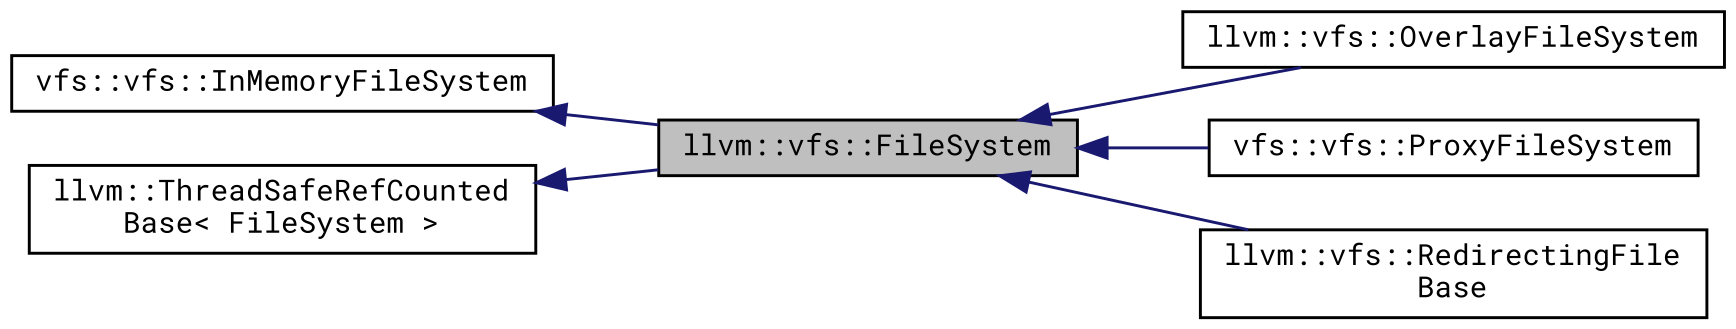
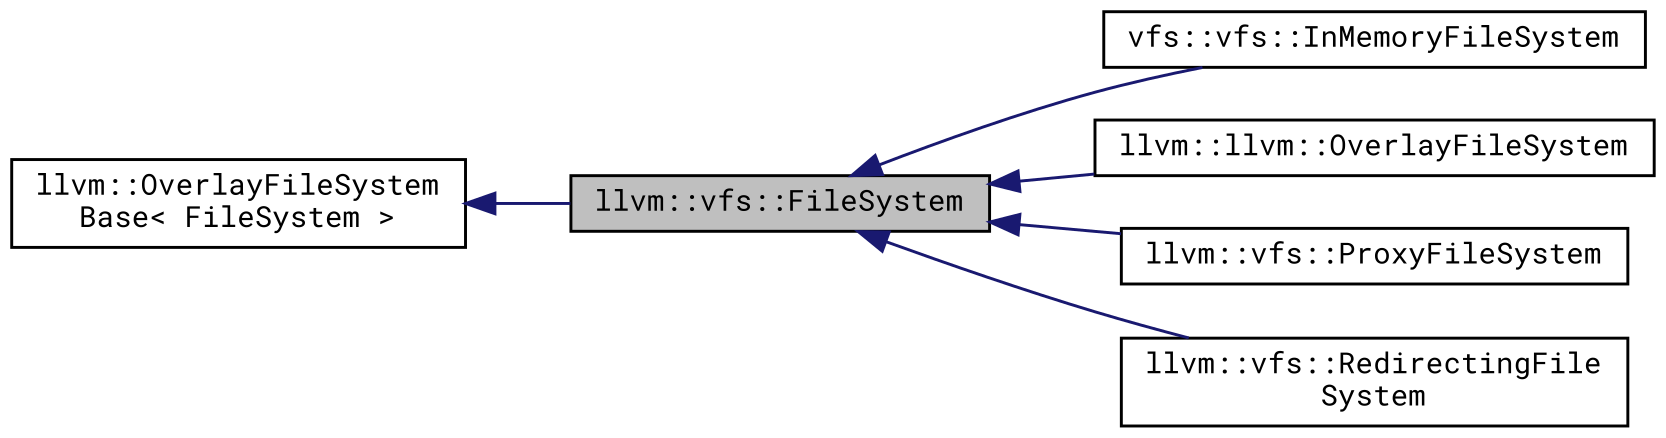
node "llvm::vfs::OverlayFileSystem": label "llvm::vfs::OverlayFileSystem" -> "llvm::llvm::OverlayFileSystem"
edge "llvm::vfs::FileSystem" -> "vfs::vfs::InMemoryFileSystem": reversed
node "vfs::vfs::ProxyFileSystem": label "vfs::vfs::ProxyFileSystem" -> "llvm::vfs::ProxyFileSystem"
node "llvm::ThreadSafeRefCounted Base< FileSystem >": label "llvm::ThreadSafeRefCounted Base< FileSystem >" -> "llvm::OverlayFileSystem Base< FileSystem >"
node "llvm::vfs::RedirectingFile Base": label "llvm::vfs::RedirectingFile Base" -> "llvm::vfs::RedirectingFile System"
